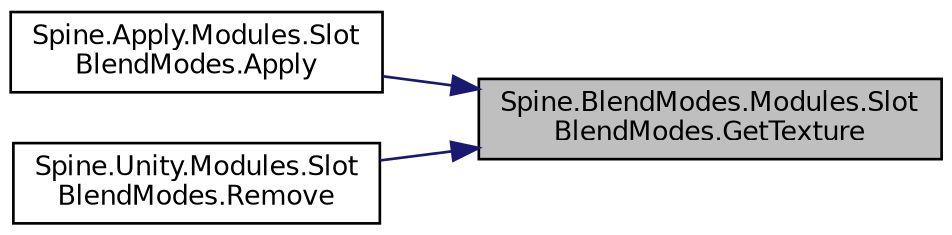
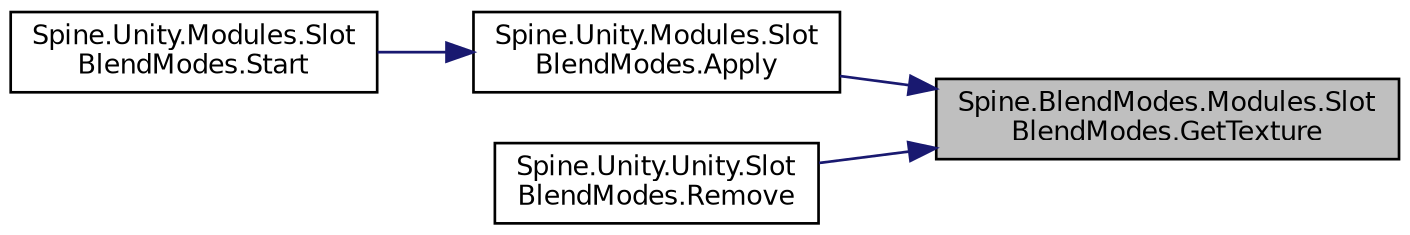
node "Spine.Unity.Modules.Slot BlendModes.Start": added
node "Spine.Apply.Modules.Slot BlendModes.Apply": label "Spine.Apply.Modules.Slot BlendModes.Apply" -> "Spine.Unity.Modules.Slot BlendModes.Apply"
node "Spine.Unity.Modules.Slot BlendModes.Remove": label "Spine.Unity.Modules.Slot BlendModes.Remove" -> "Spine.Unity.Unity.Slot BlendModes.Remove"
